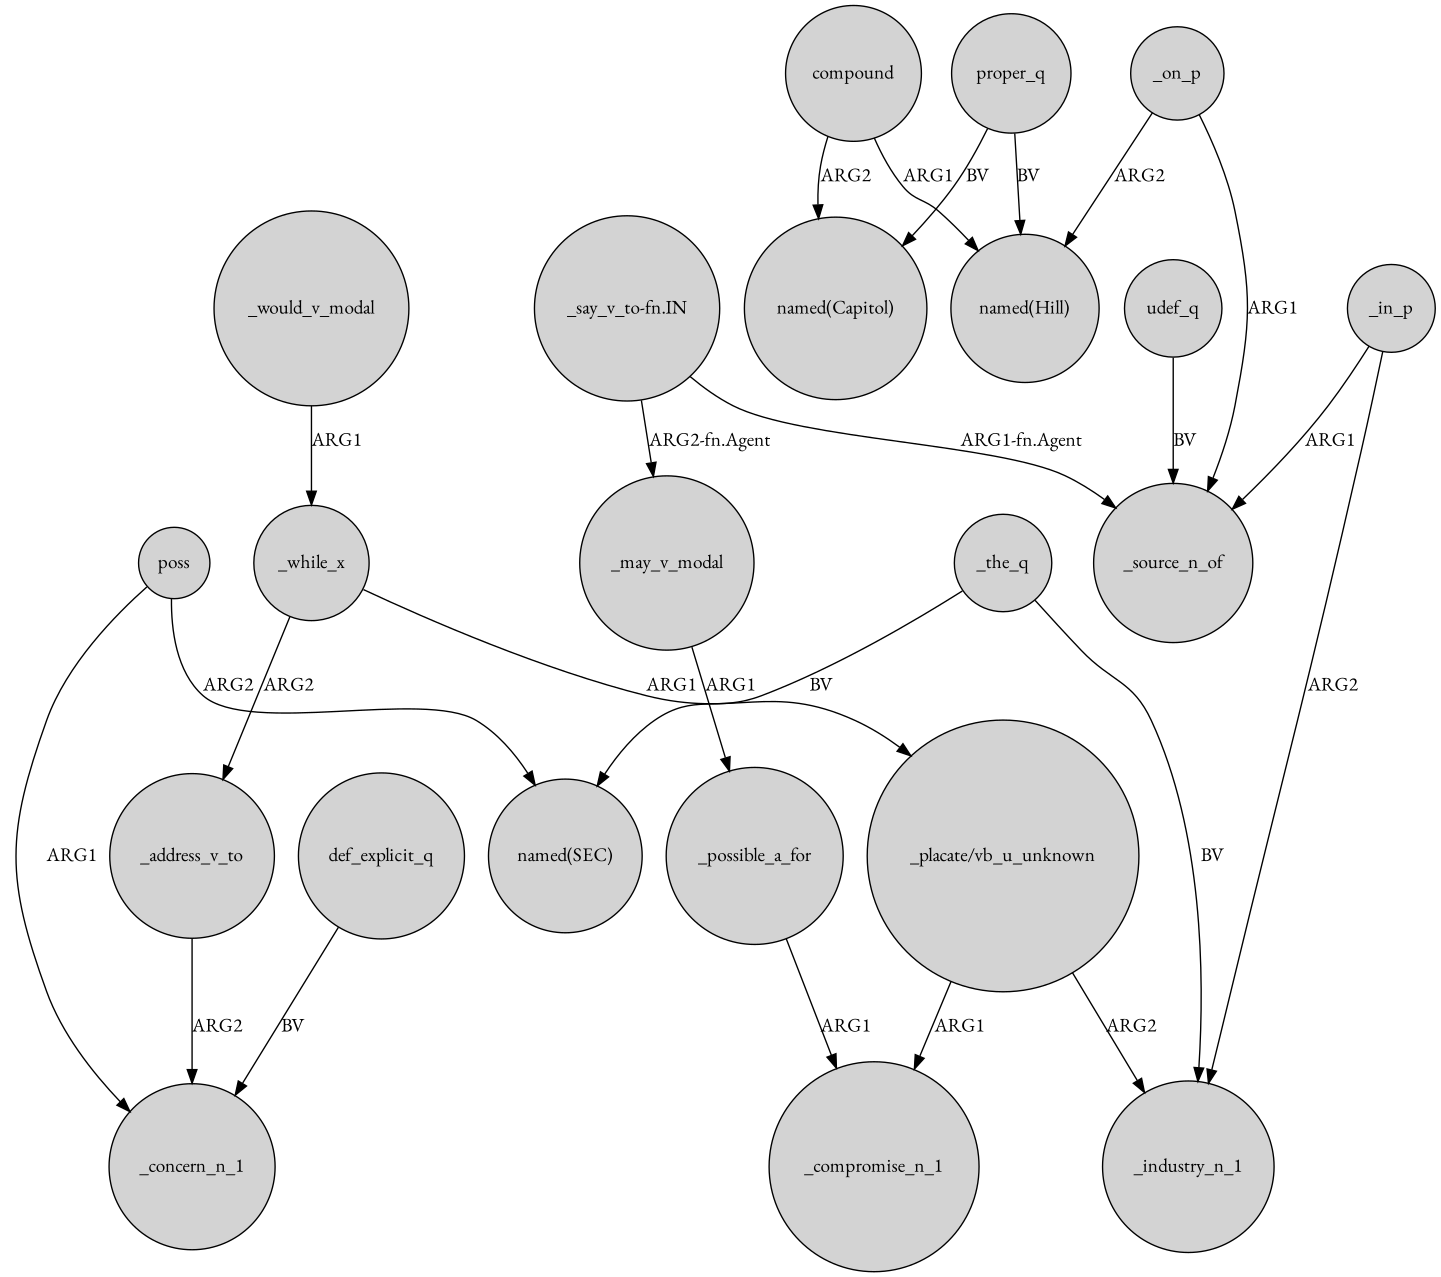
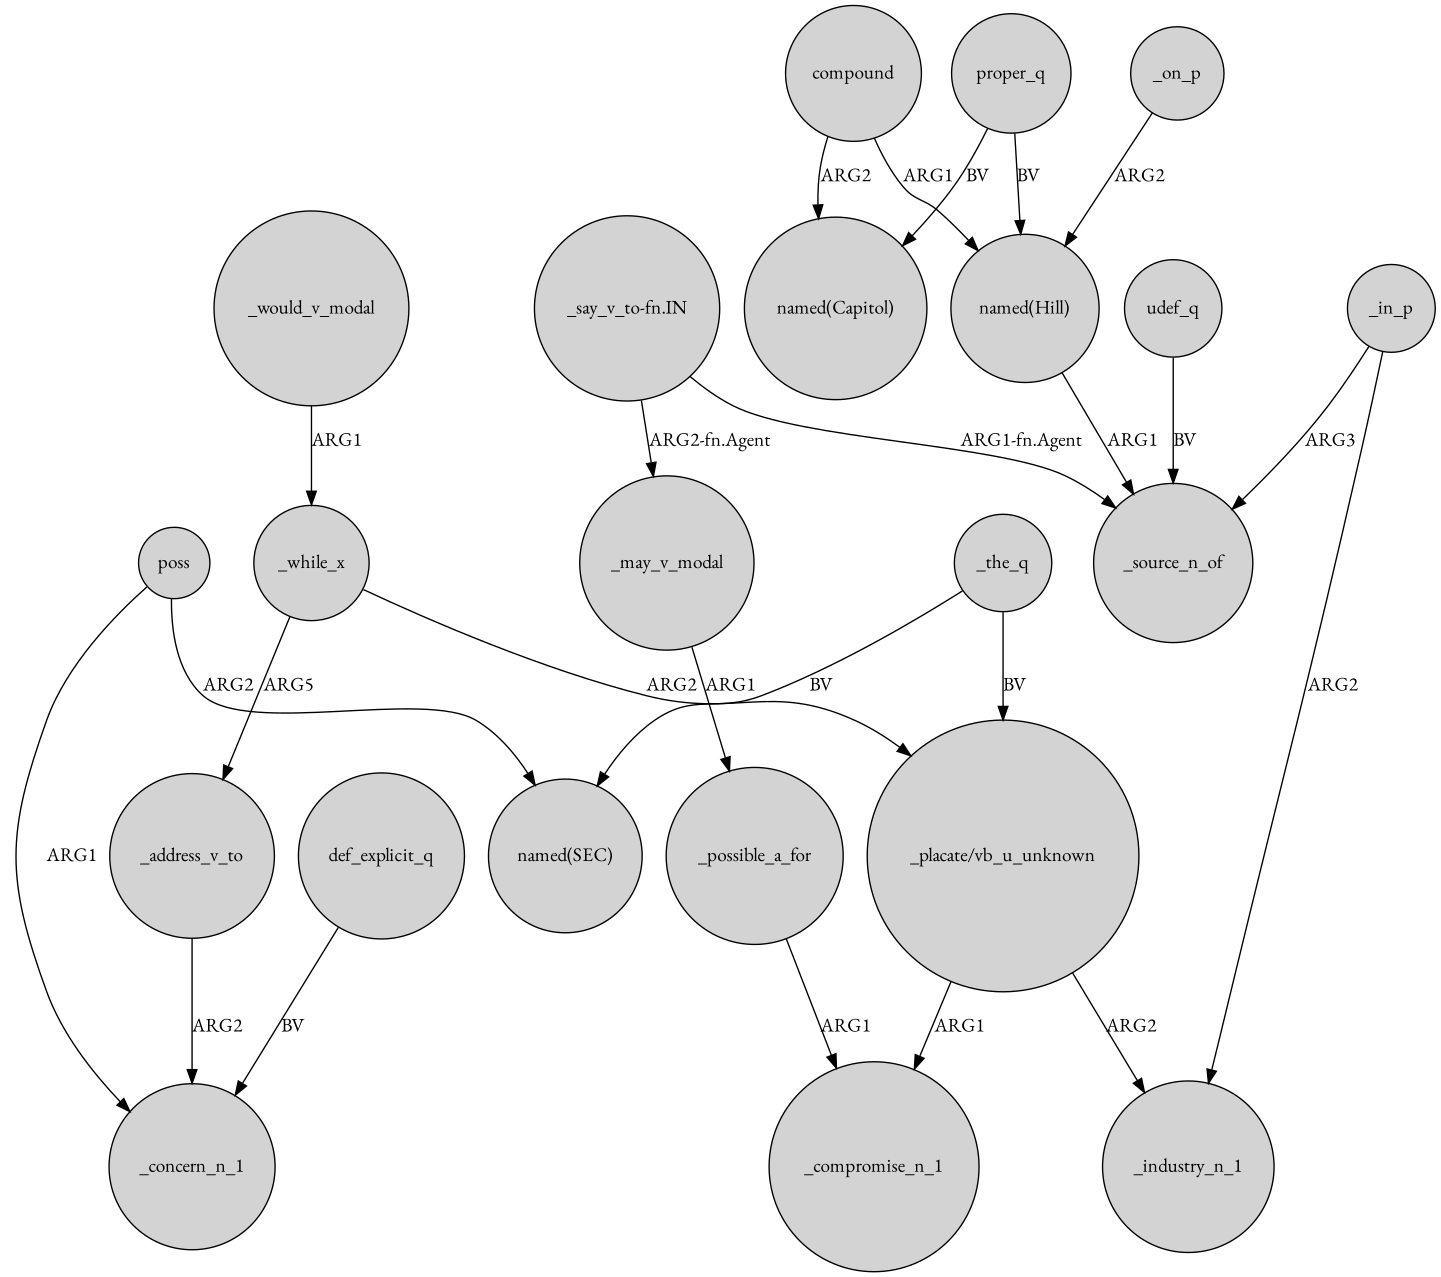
edge "_on_p" -> "_source_n_of": now "named(Hill)" -> "_source_n_of"
edge "_in_p" -> "_source_n_of": label "ARG1" -> "ARG3"
edge "_while_x" -> "_address_v_to": label "ARG2" -> "ARG5"
edge "_while_x" -> "_placate/vb_u_unknown": label "ARG1" -> "ARG2"
edge "_the_q" -> "_industry_n_1": now "_the_q" -> "_placate/vb_u_unknown"
